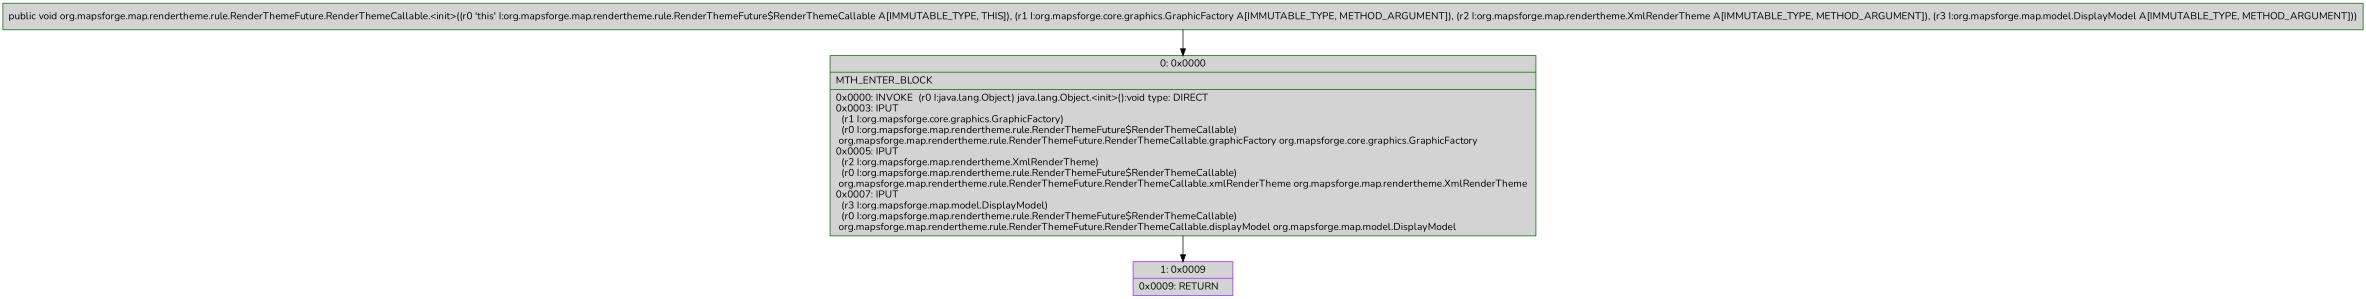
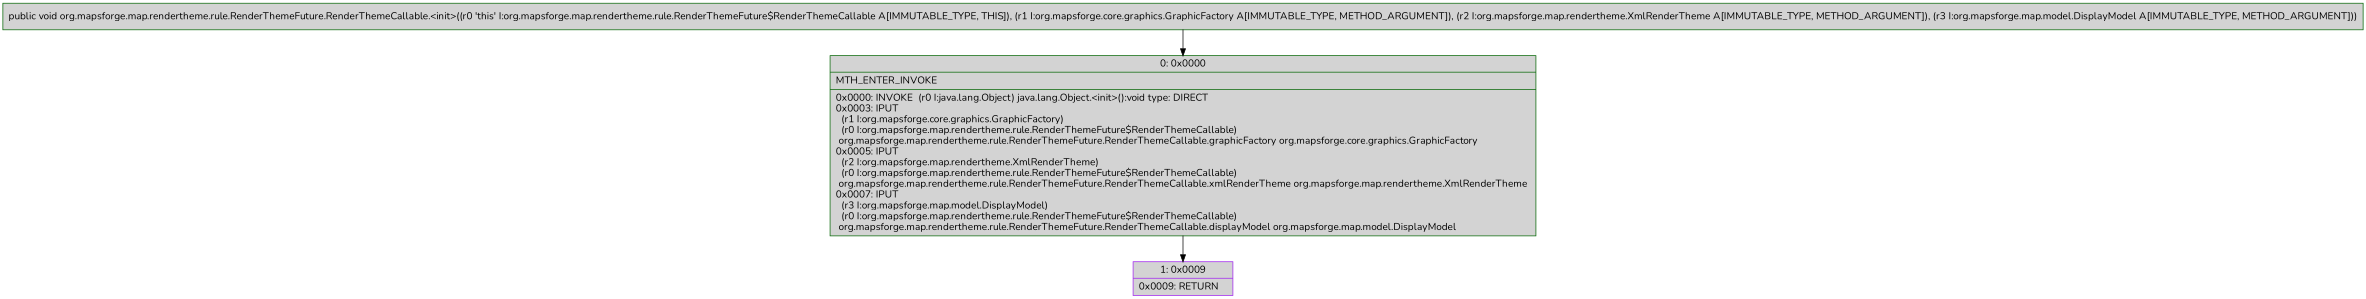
node "0: 0x0000": text "MTH_ENTER_BLOCK" -> "MTH_ENTER_INVOKE"
